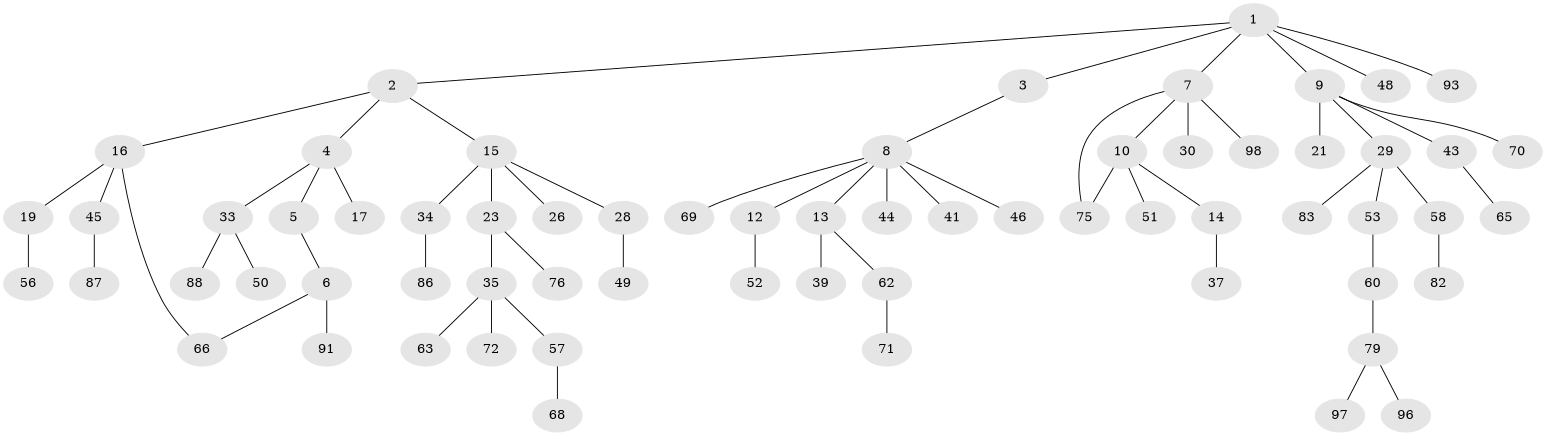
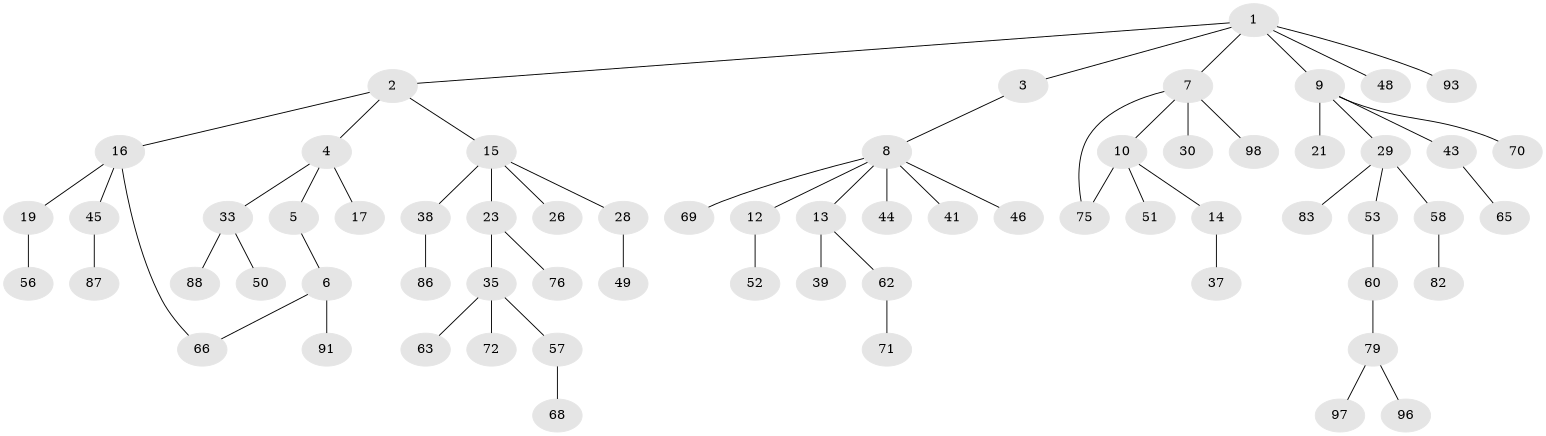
node "34": label "34" -> "38"
